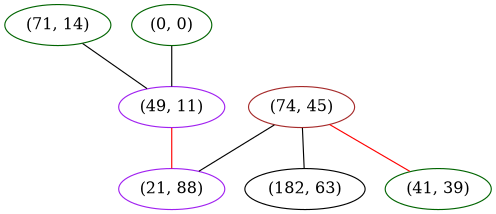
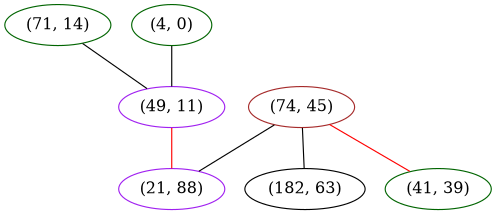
node "(0, 0)": label "(0, 0)" -> "(4, 0)"
